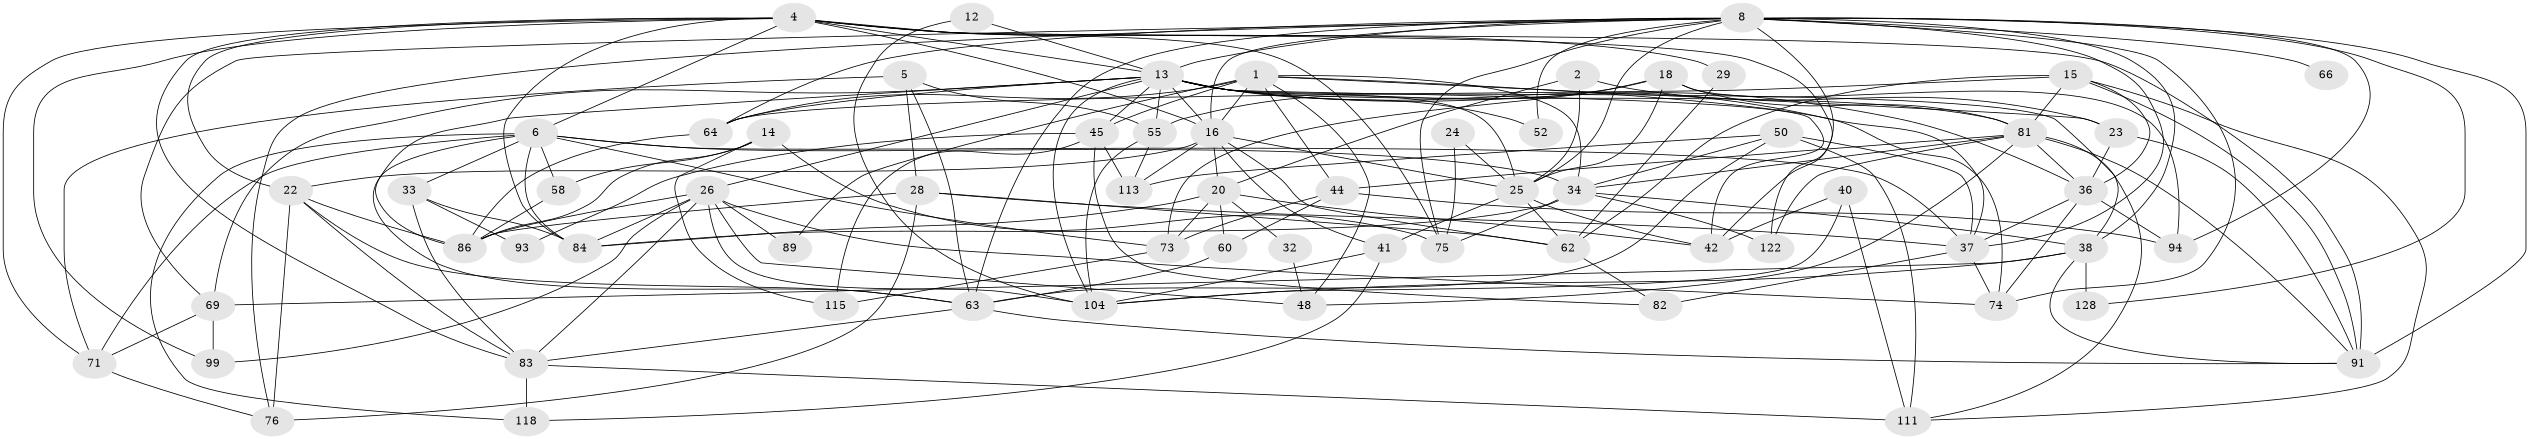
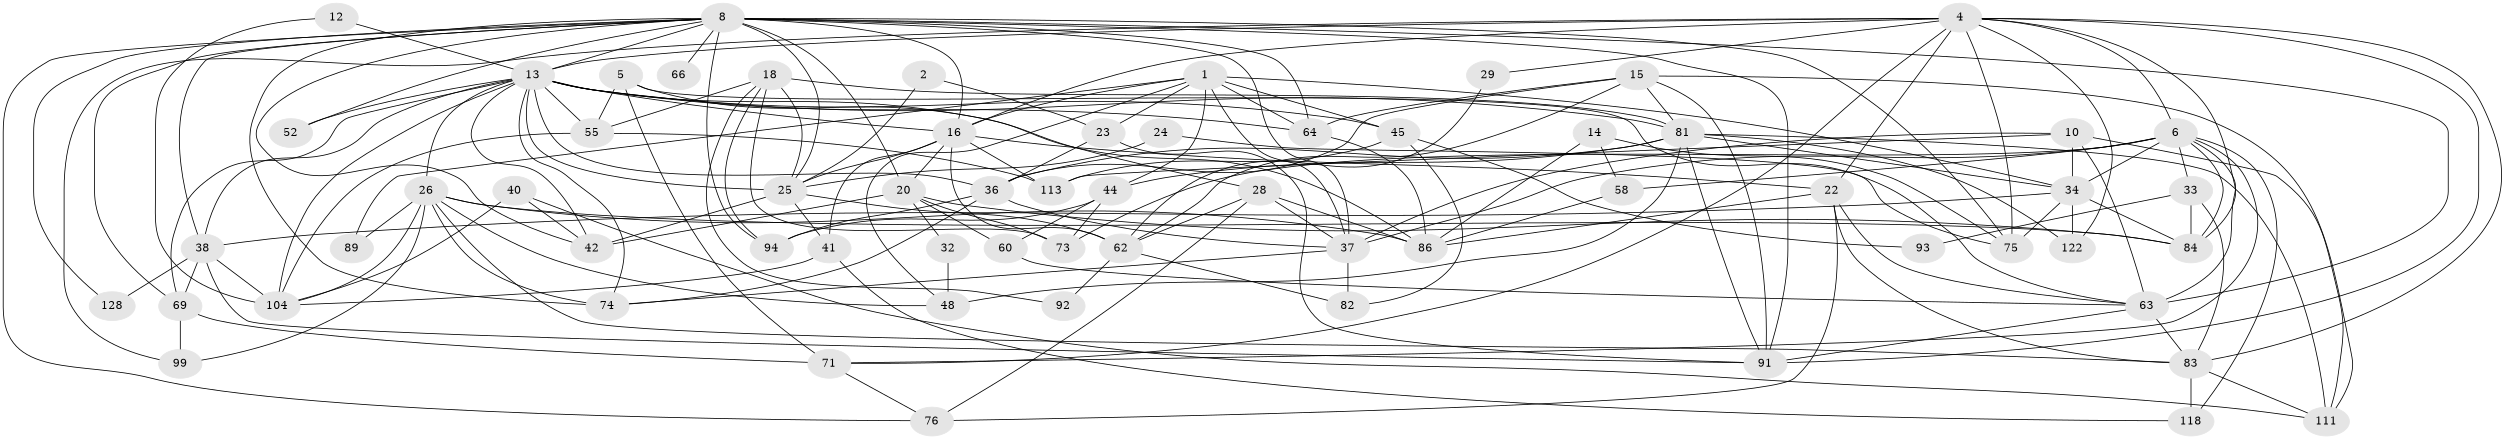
edge "2" -- "20": now "8" -- "20"
node "50": label "50" -> "10"
node "115": removed
node "92": added
